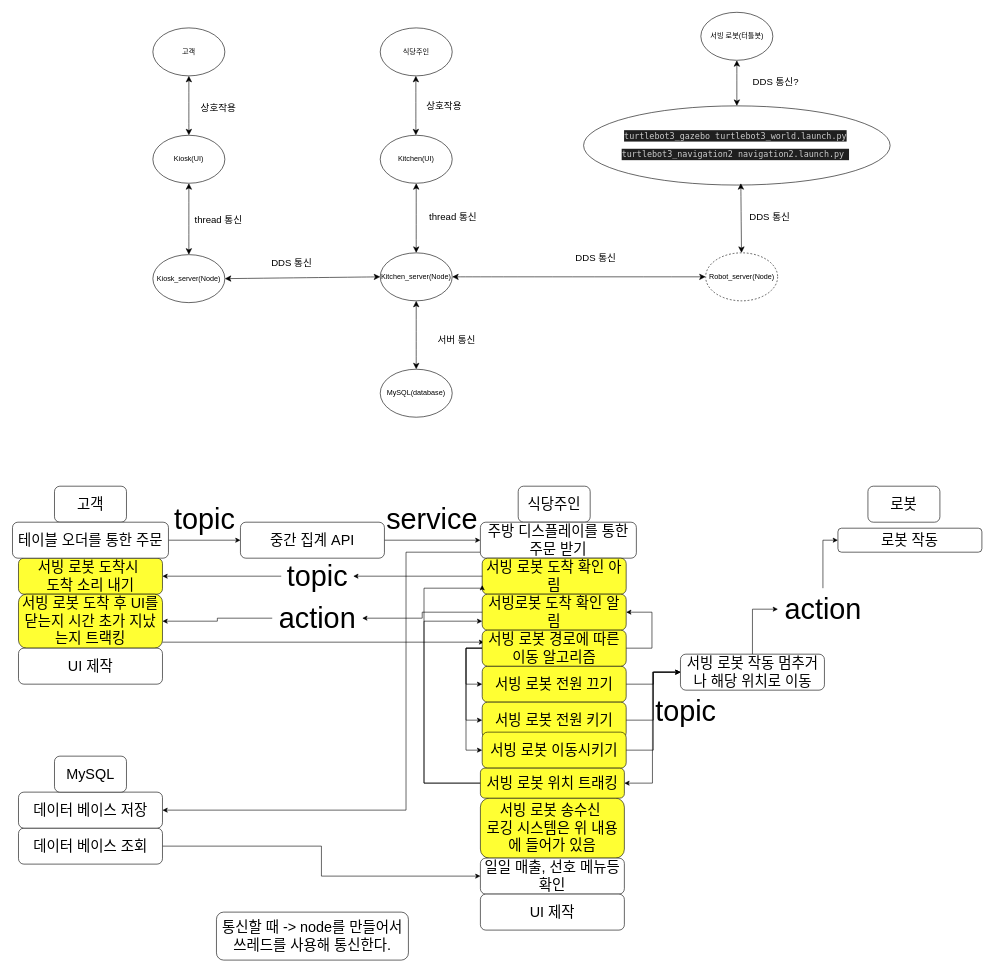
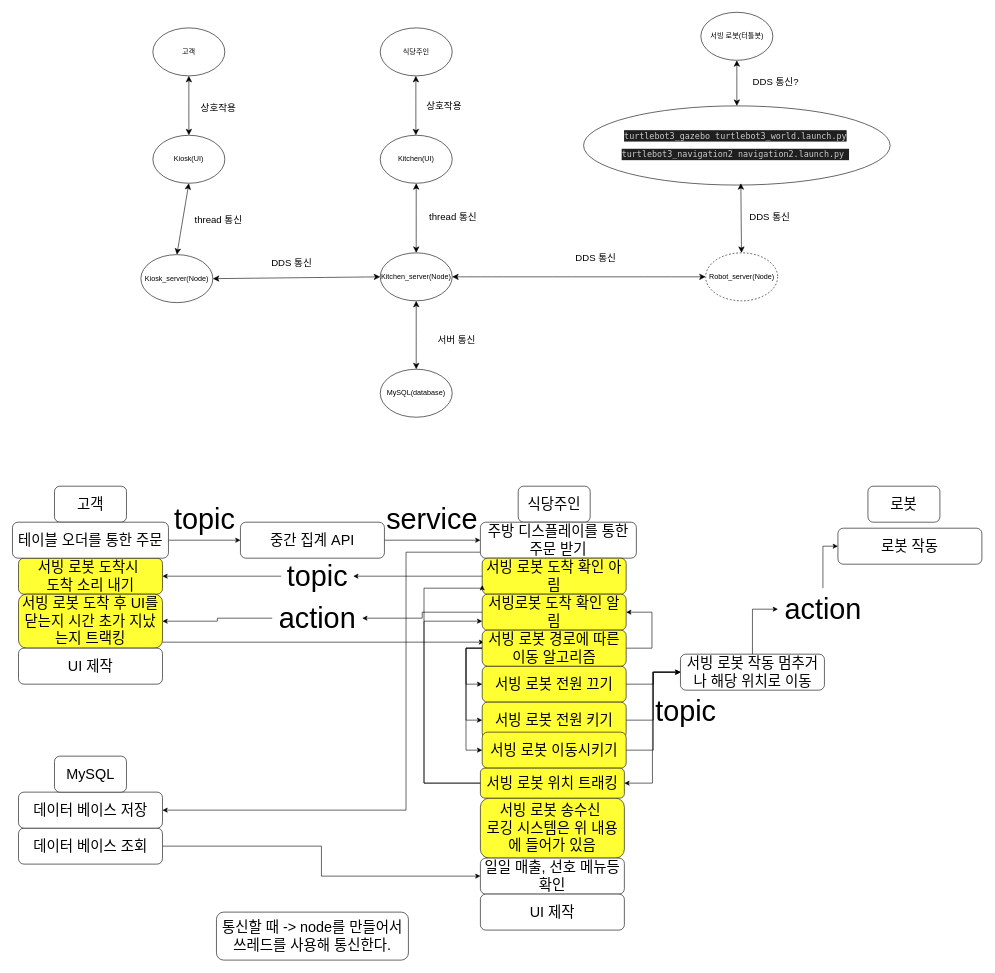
node "Kiosk_server(Node)": moved (189, 279) -> (177, 279)
node "로봇 작동": size 144x24 -> 144x36
